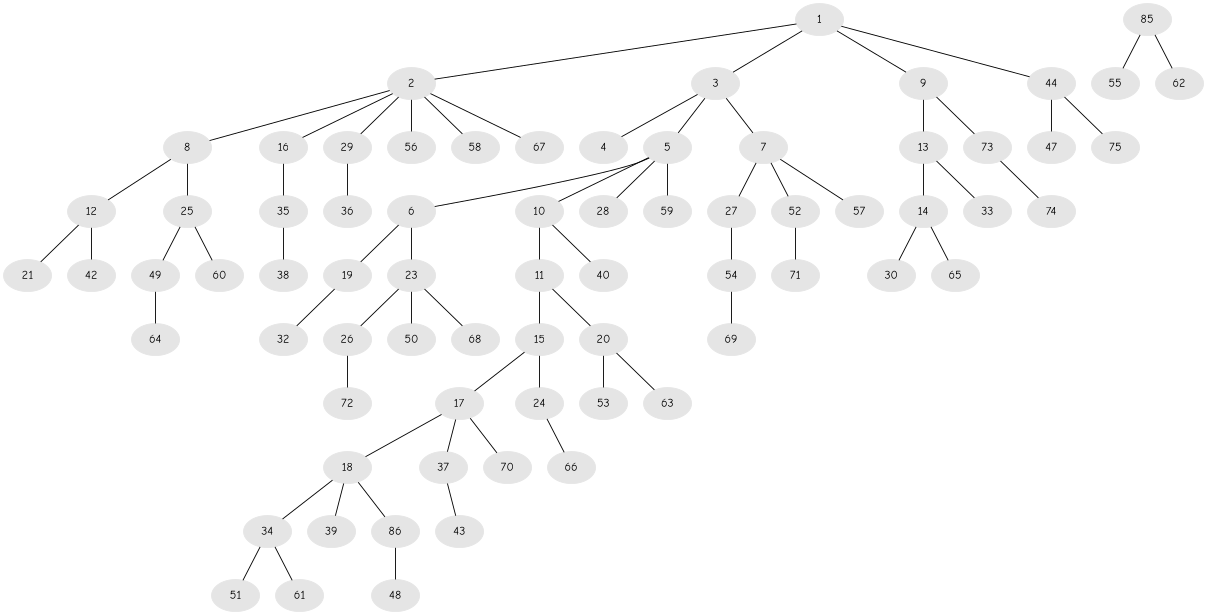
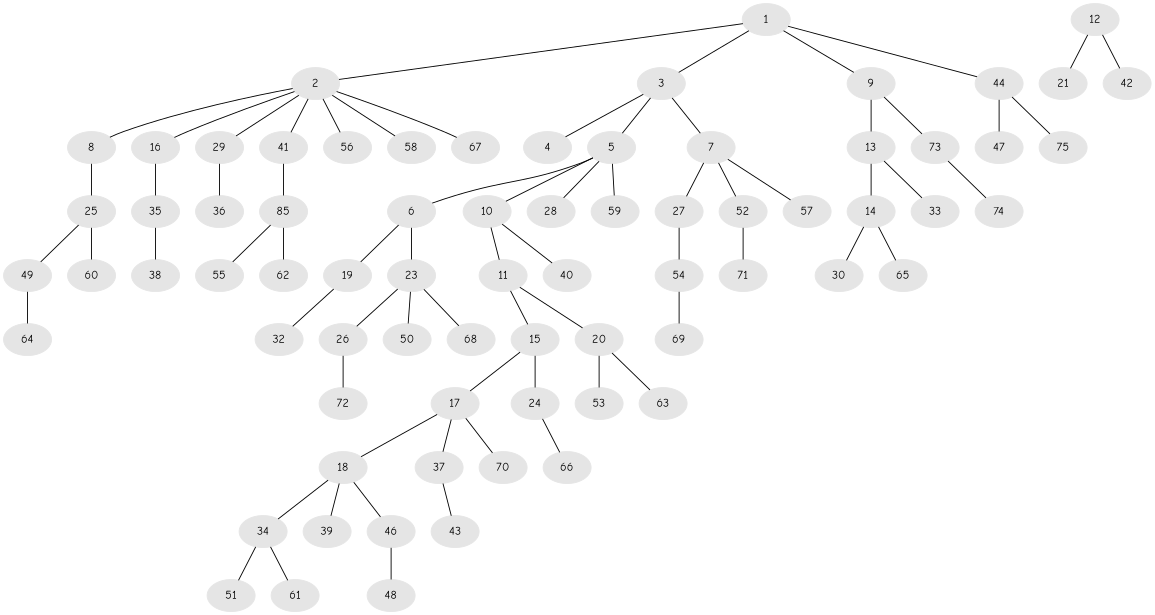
node "41": added
edge "8" -- "12": removed
node "86": label "86" -> "46"
